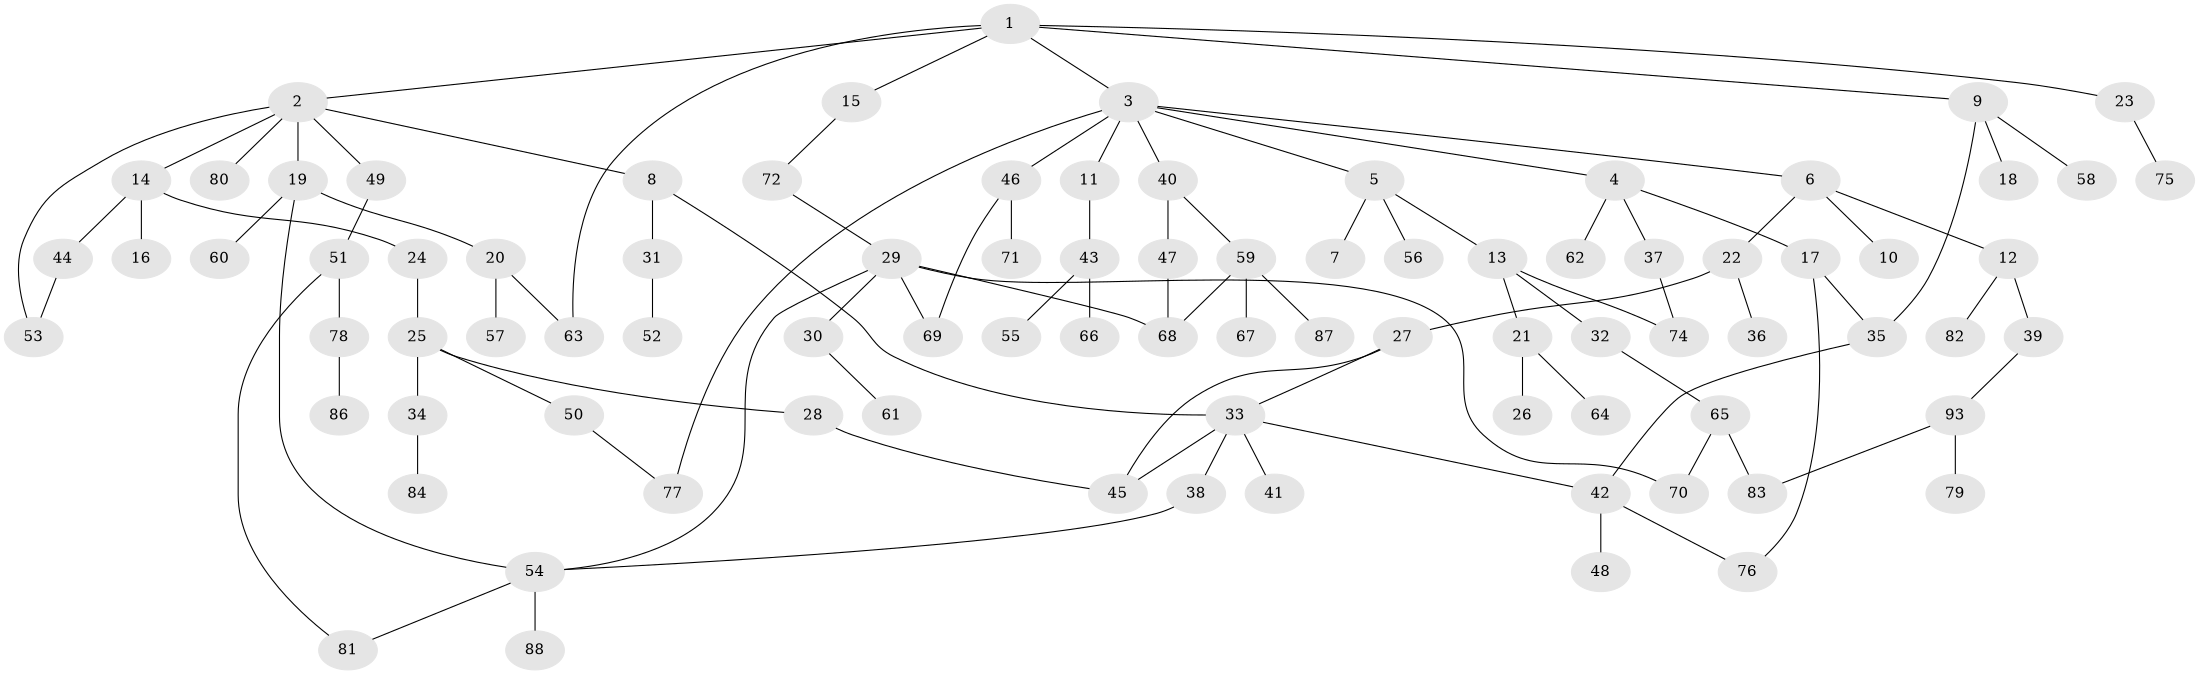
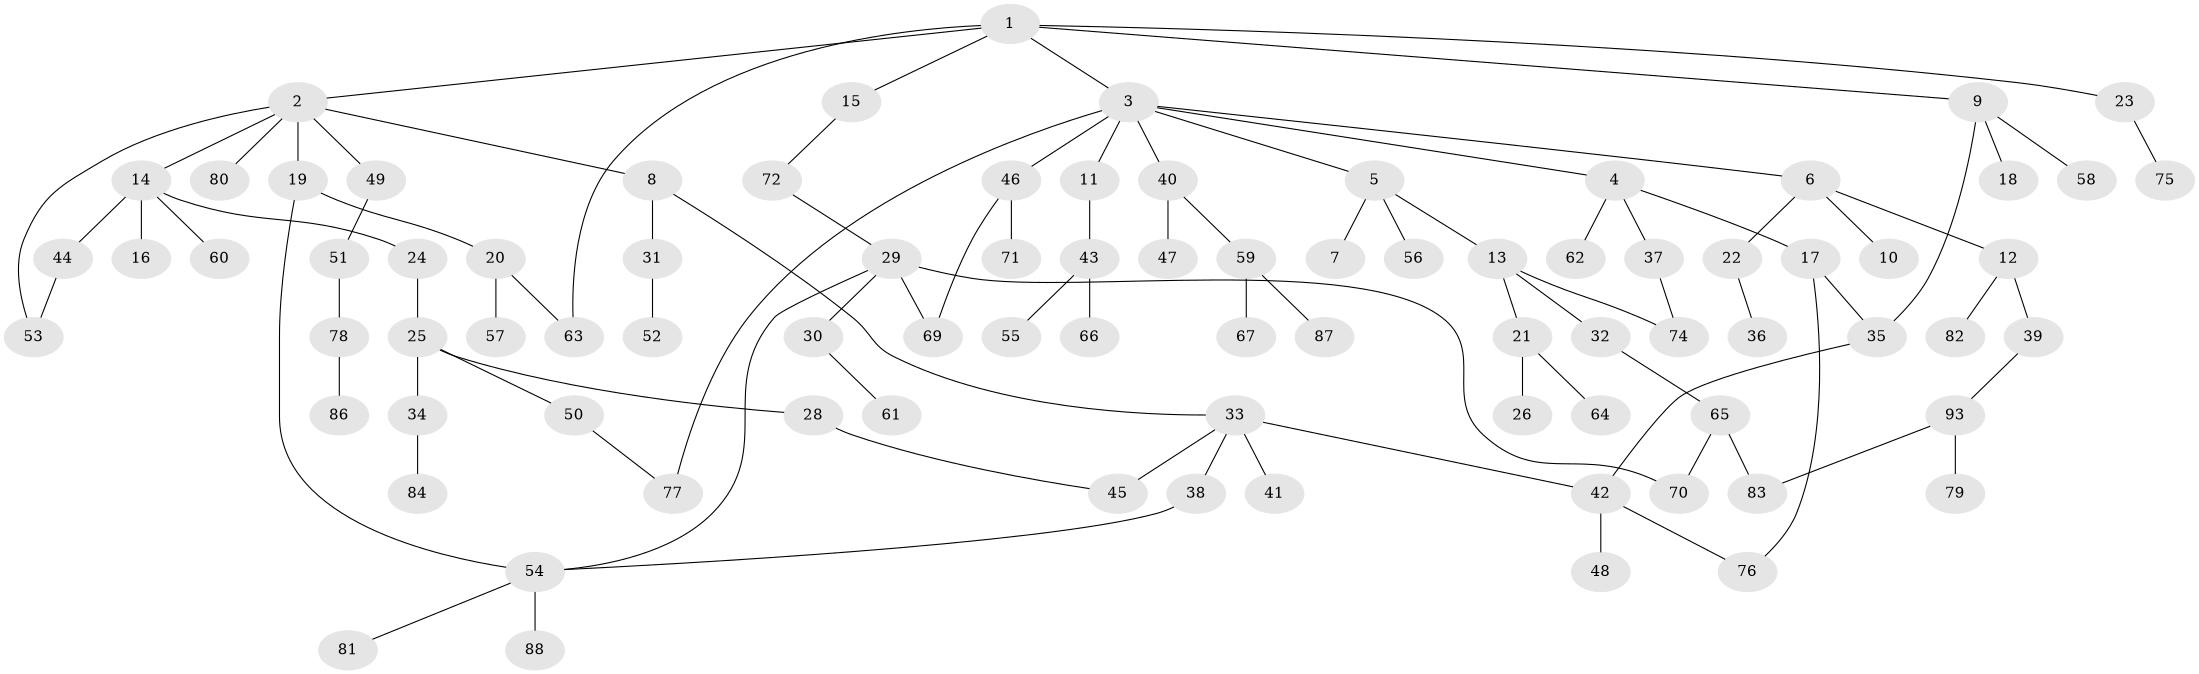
edge "19" -- "60": now "14" -- "60"
node "68": removed
node "27": removed
edge "51" -- "81": removed
